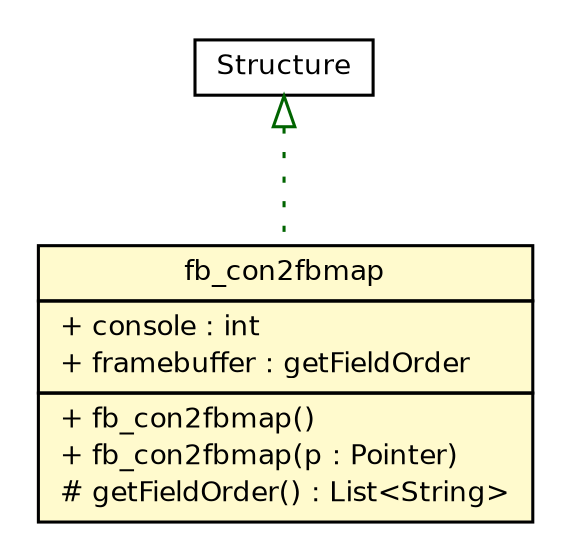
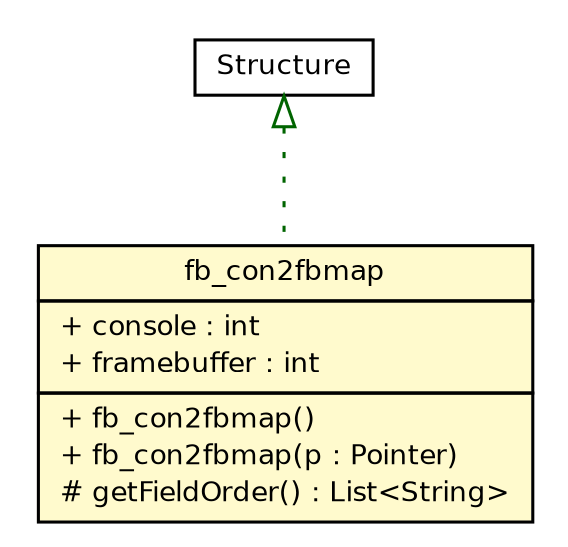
node "fb_con2fbmap": text "+ framebuffer : getFieldOrder" -> "+ framebuffer : int"
